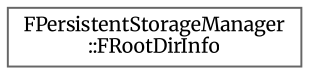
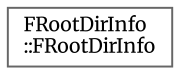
node "FPersistentStorageManager ::FRootDirInfo": label "FPersistentStorageManager ::FRootDirInfo" -> "FRootDirInfo ::FRootDirInfo"
